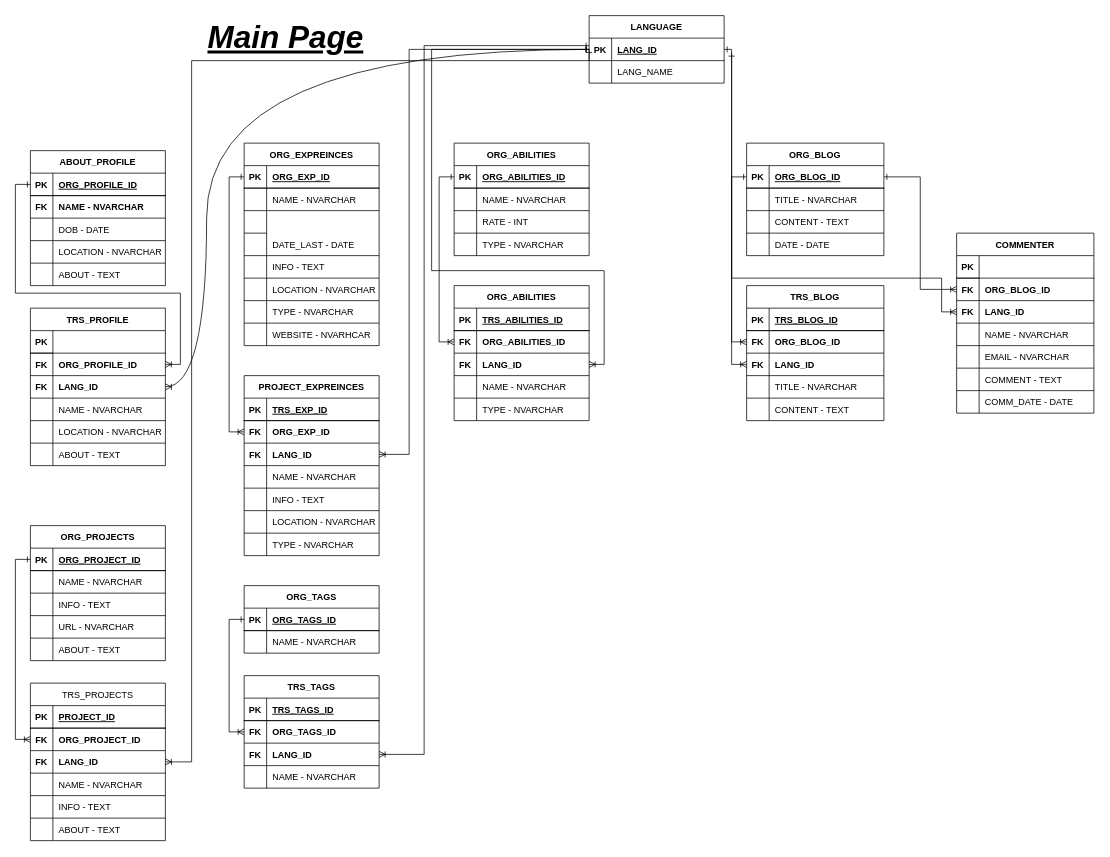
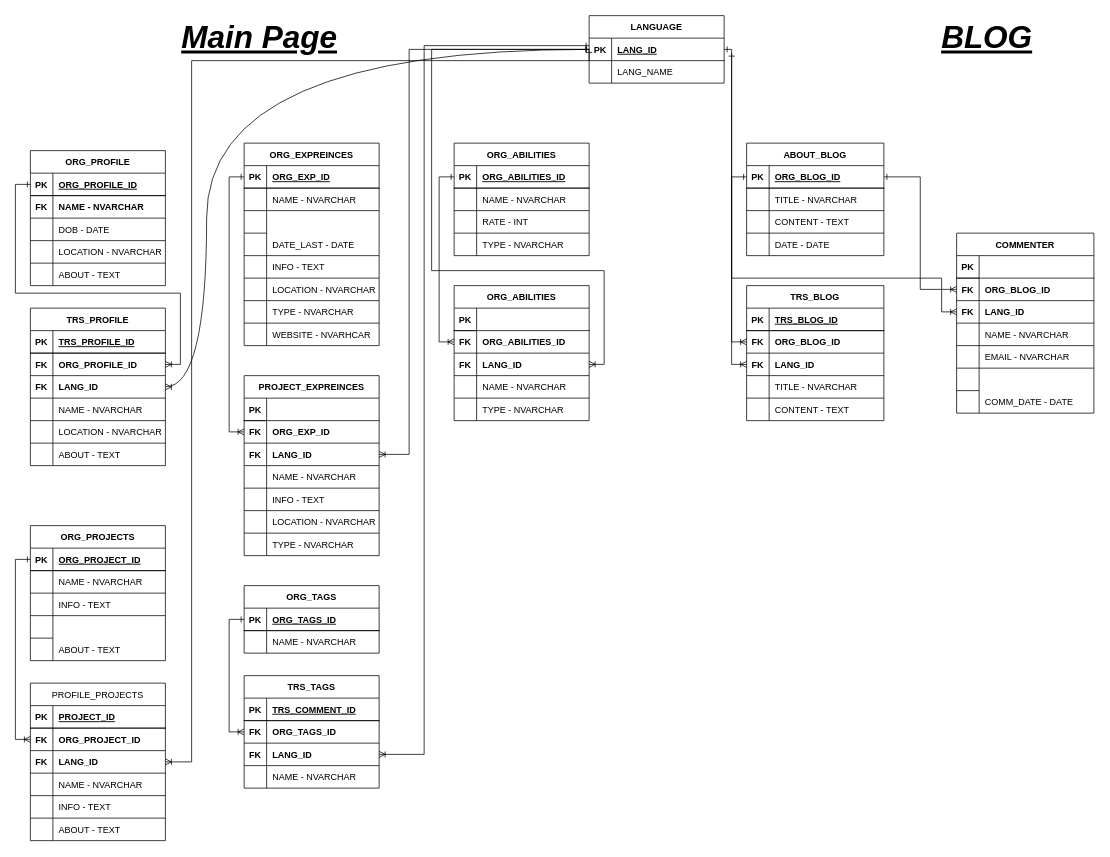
node "Main Page": moved (285, 38) -> (259, 38)
node "BLOG": added
node "ORG_BLOG": label "ORG_BLOG" -> "ABOUT_BLOG"
node "ABOUT_PROFILE": label "ABOUT_PROFILE" -> "ORG_PROFILE"
node "TRS_ABILITIES_ID": removed
node "TRS_PROFILE_ID": added
node "COMMENT - TEXT": removed
node "TRS_EXP_ID": removed
node "URL - NVARCHAR": removed
node "TRS_PROJECTS": label "TRS_PROJECTS" -> "PROFILE_PROJECTS"
node "TRS_TAGS_ID": label "TRS_TAGS_ID" -> "TRS_COMMENT_ID"
